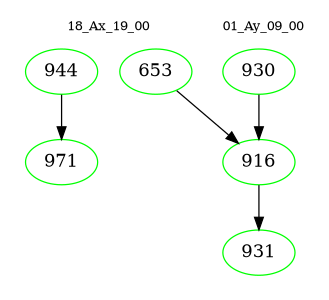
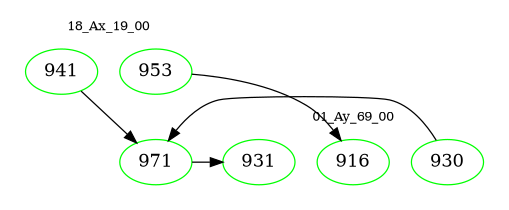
cluster "01_Ay_09_00": label "01_Ay_09_00" -> "01_Ay_69_00"
node "944": label "944" -> "941"
node "653": label "653" -> "953"
edge "930" -> "916": now "930" -> "971"
edge "916" -> "931": now "971" -> "931"
